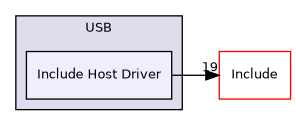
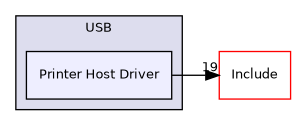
node "Include Host Driver": label "Include Host Driver" -> "Printer Host Driver"
